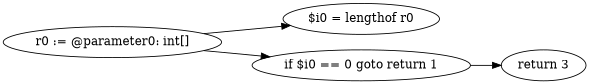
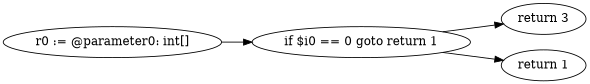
node "$i0 = lengthof r0": removed
node "return 1": added
